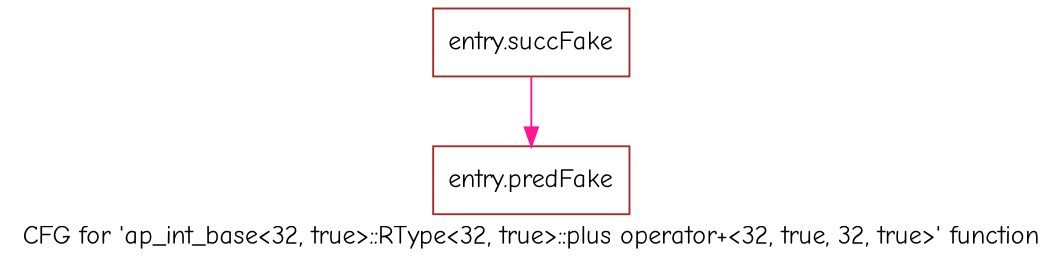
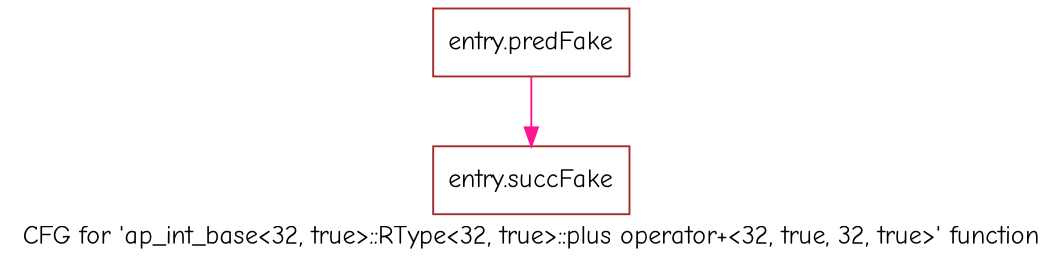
edge "entry.succFake" -> "entry.predFake": reversed
